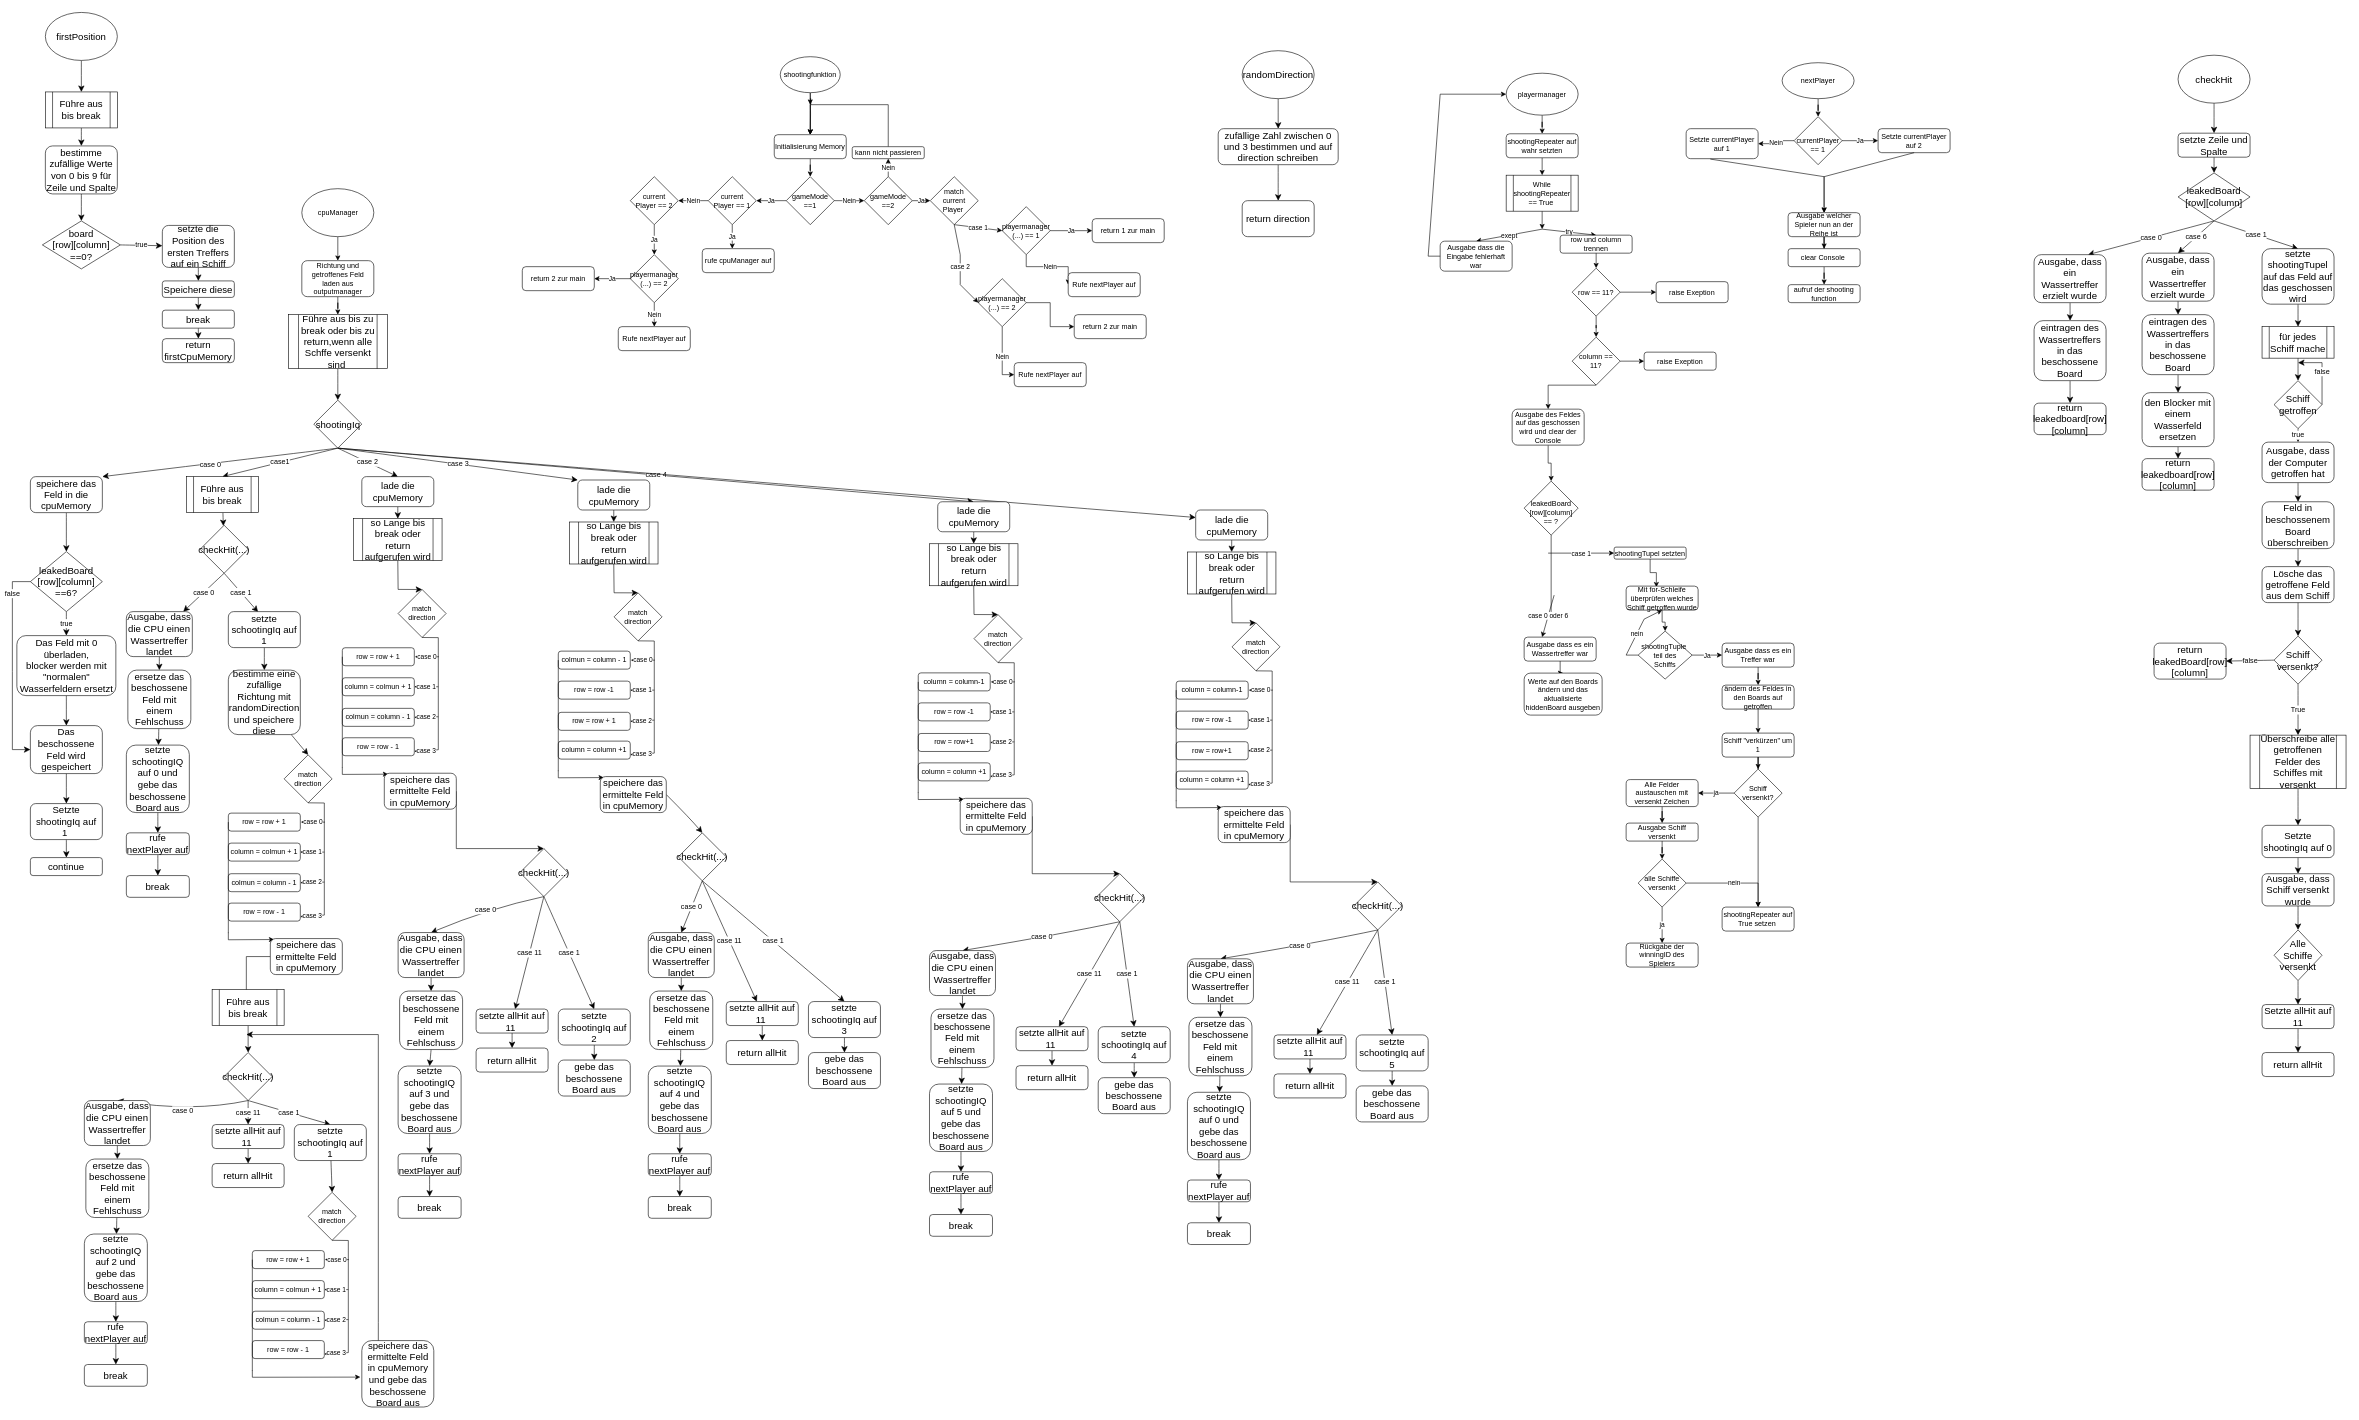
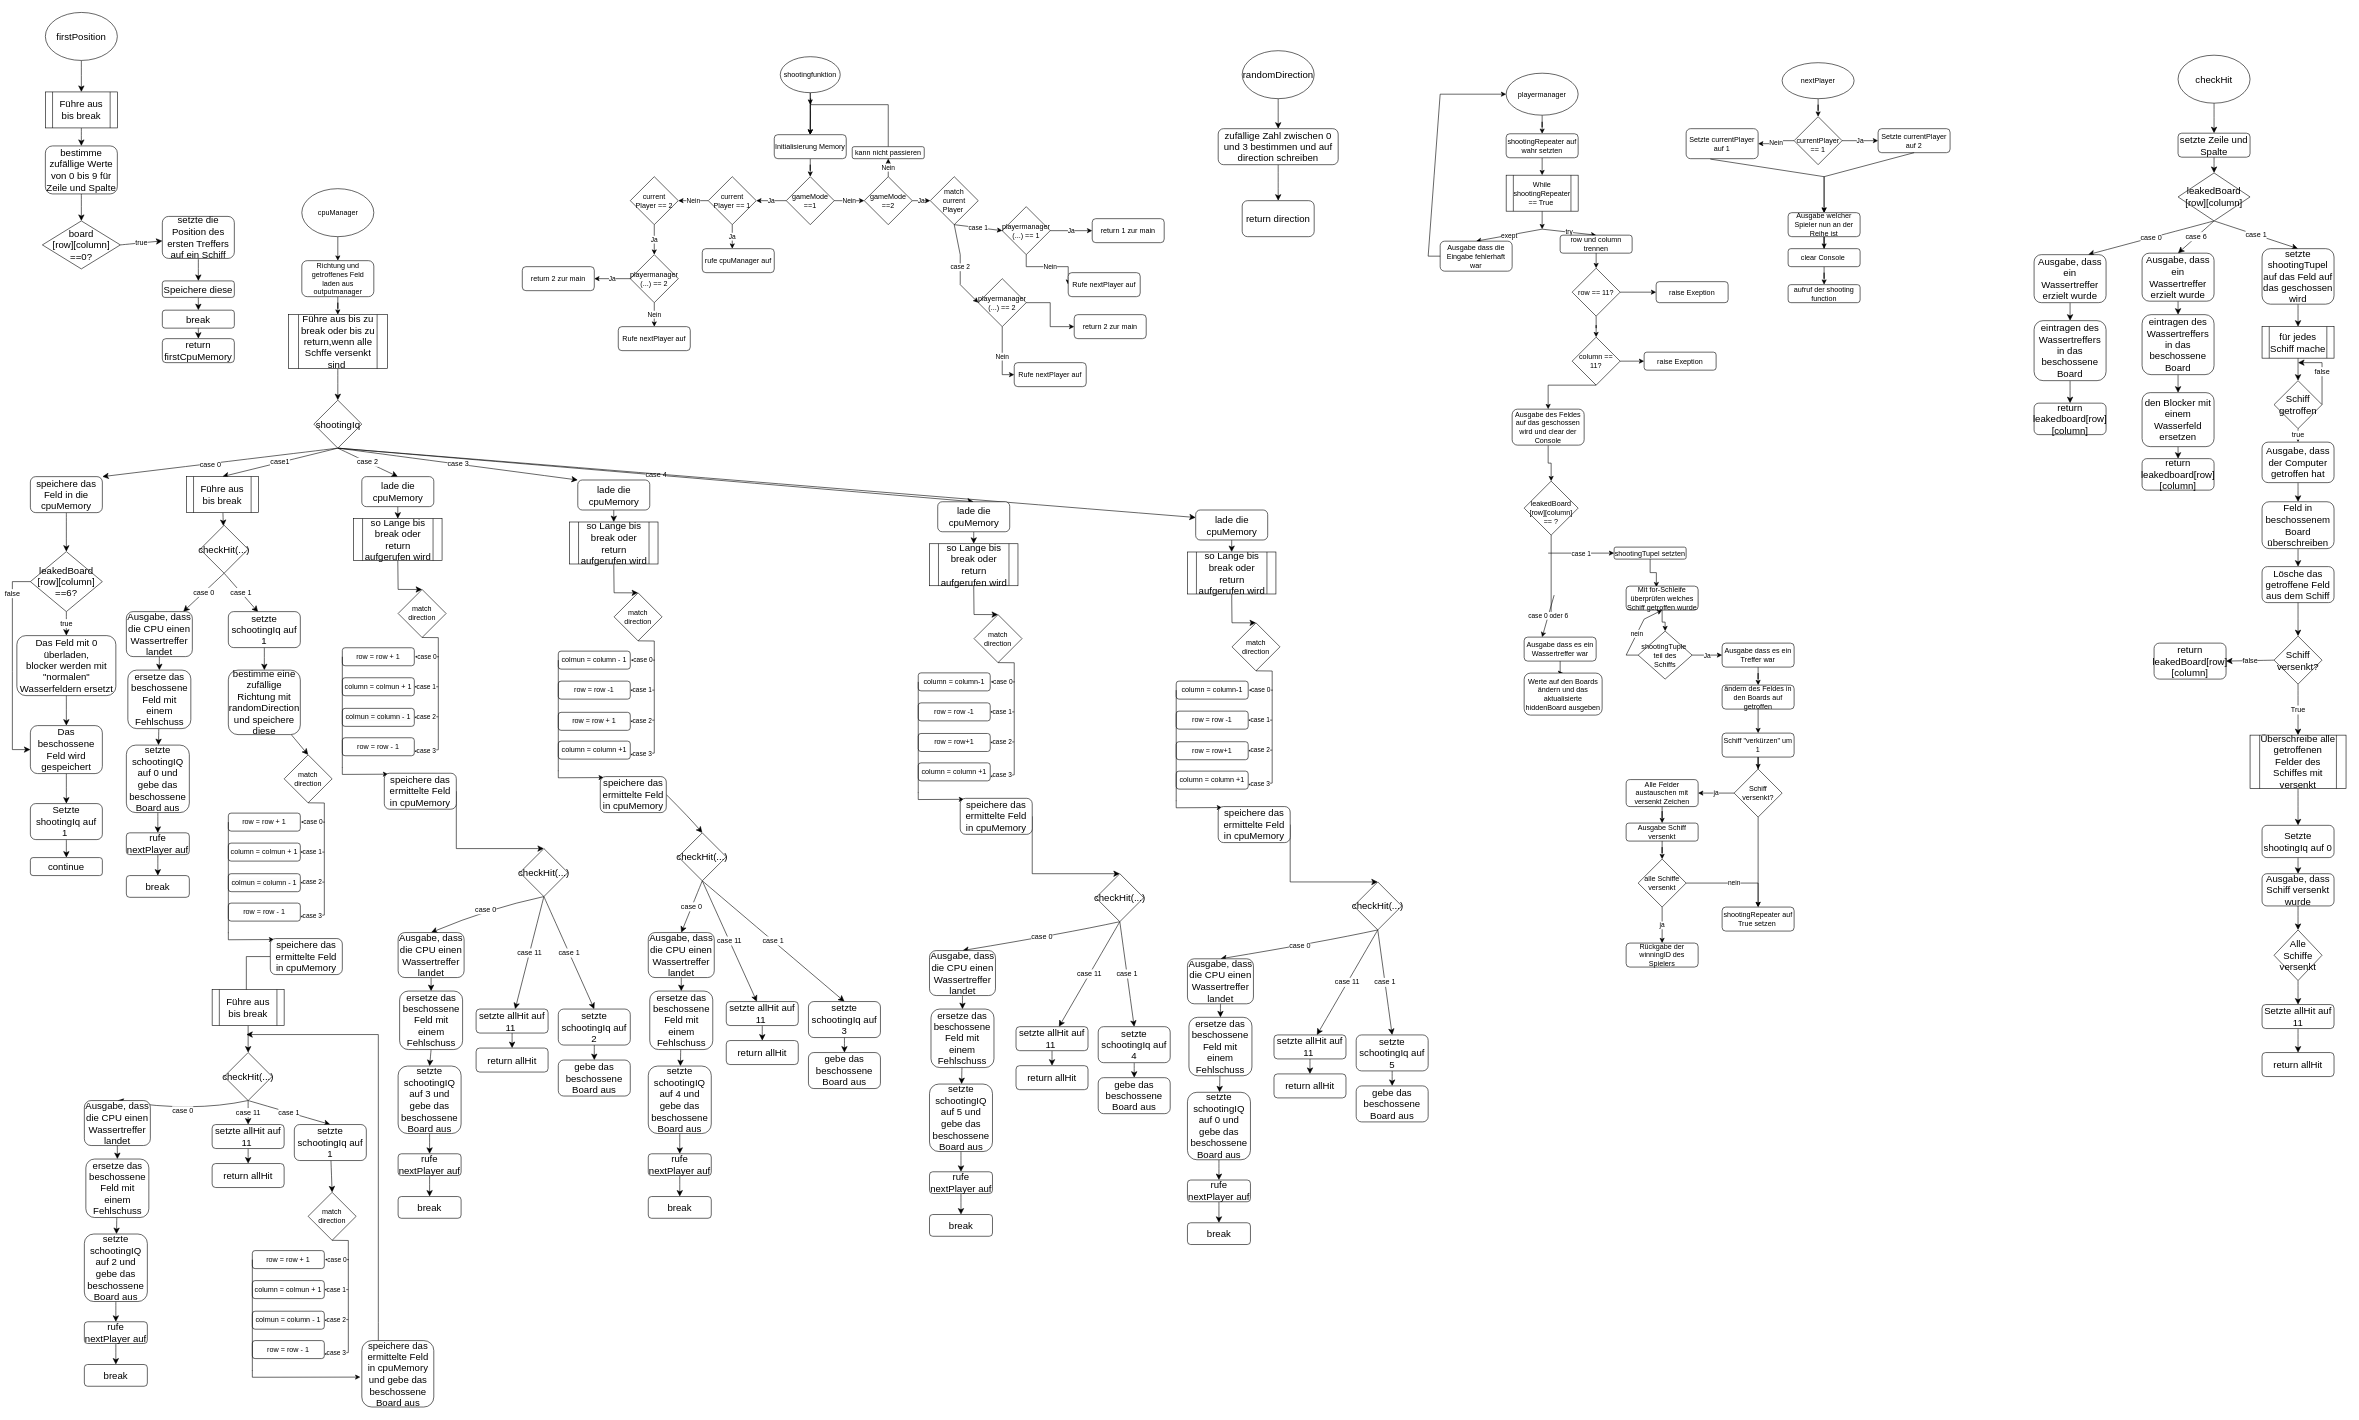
node "setzte die Position des ersten Treffers auf ein Schiff": moved (198, 246) -> (198, 237)
